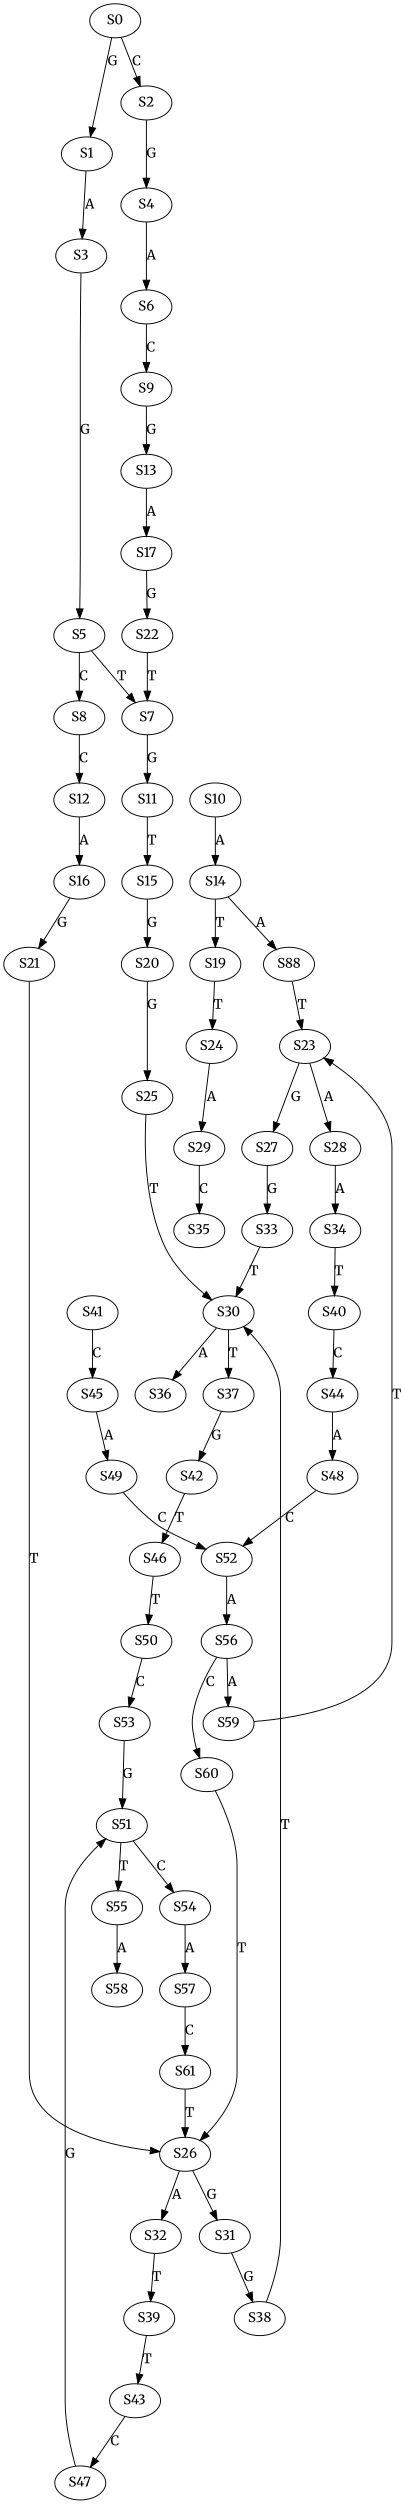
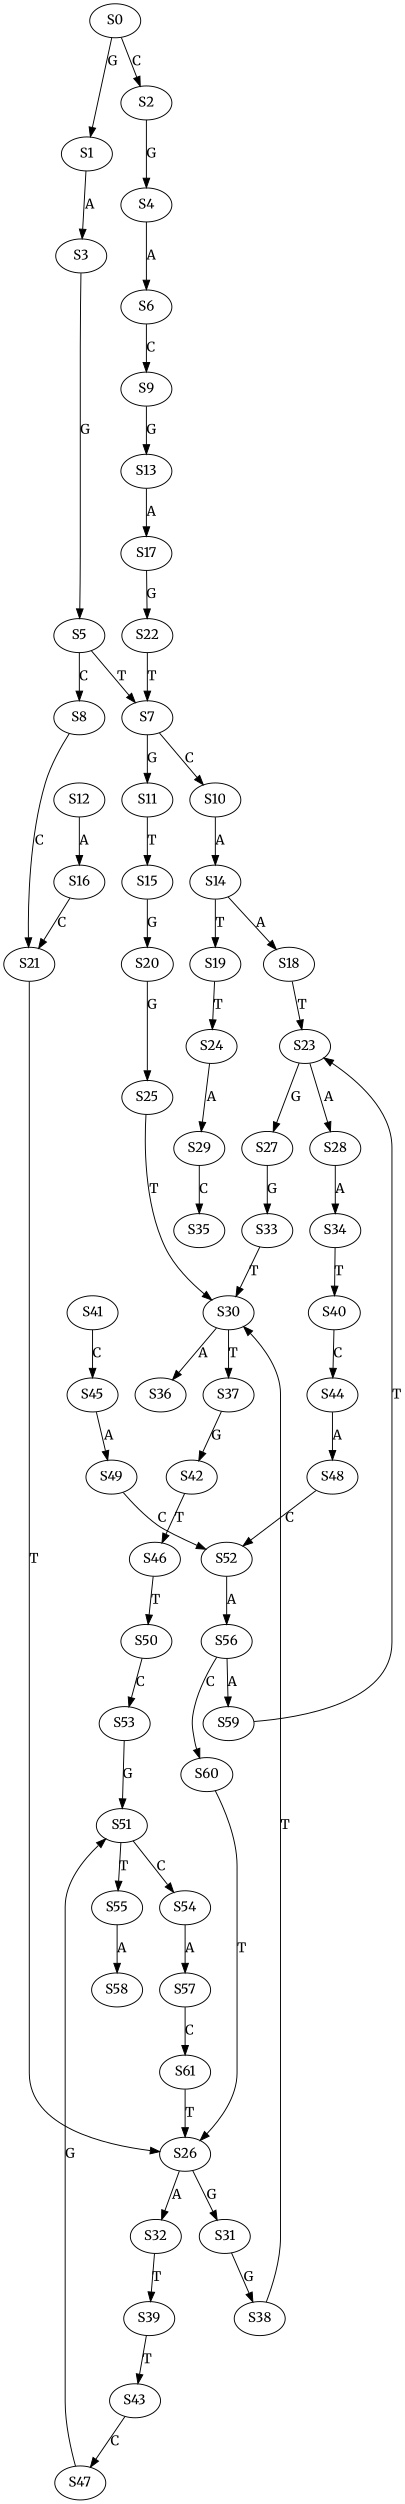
edge "S8" -> "S12": now "S8" -> "S21"
edge "S7" -> "S10": added, label "C"
edge "S16" -> "S21": label "G" -> "C"
node "S88": label "S88" -> "S18"
